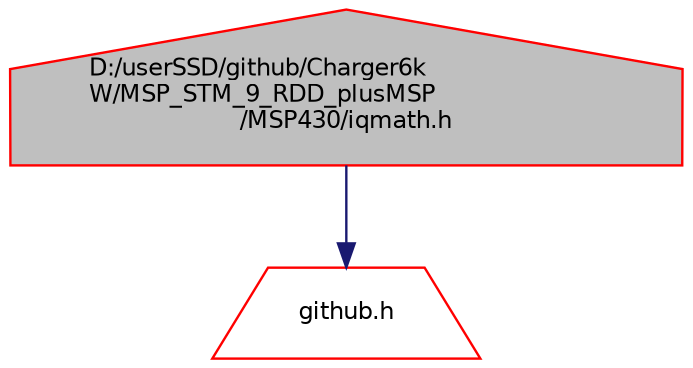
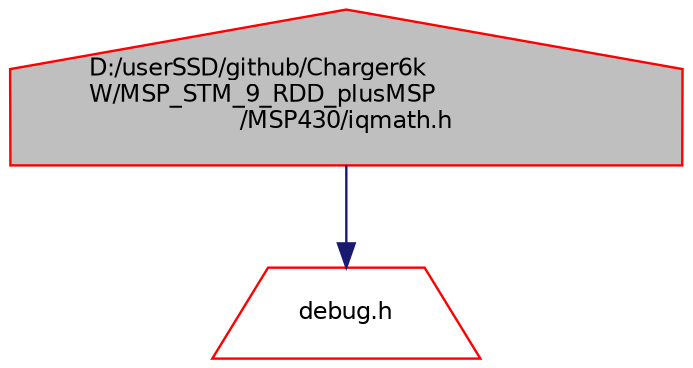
node "github.h": label "github.h" -> "debug.h"
